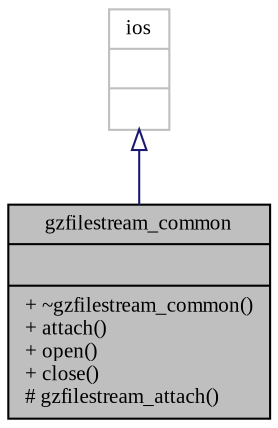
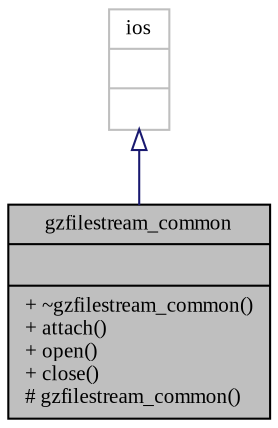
node "gzfilestream_common": text "# gzfilestream_attach()" -> "# gzfilestream_common()"
